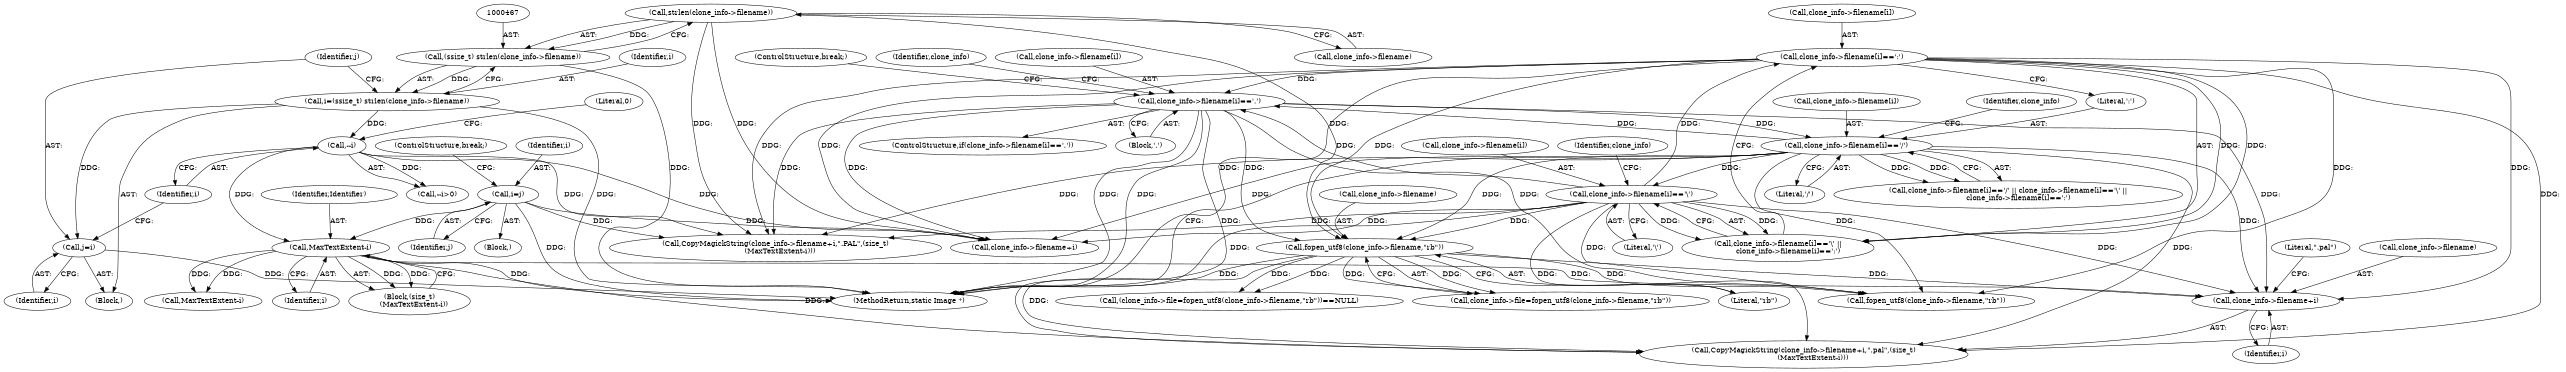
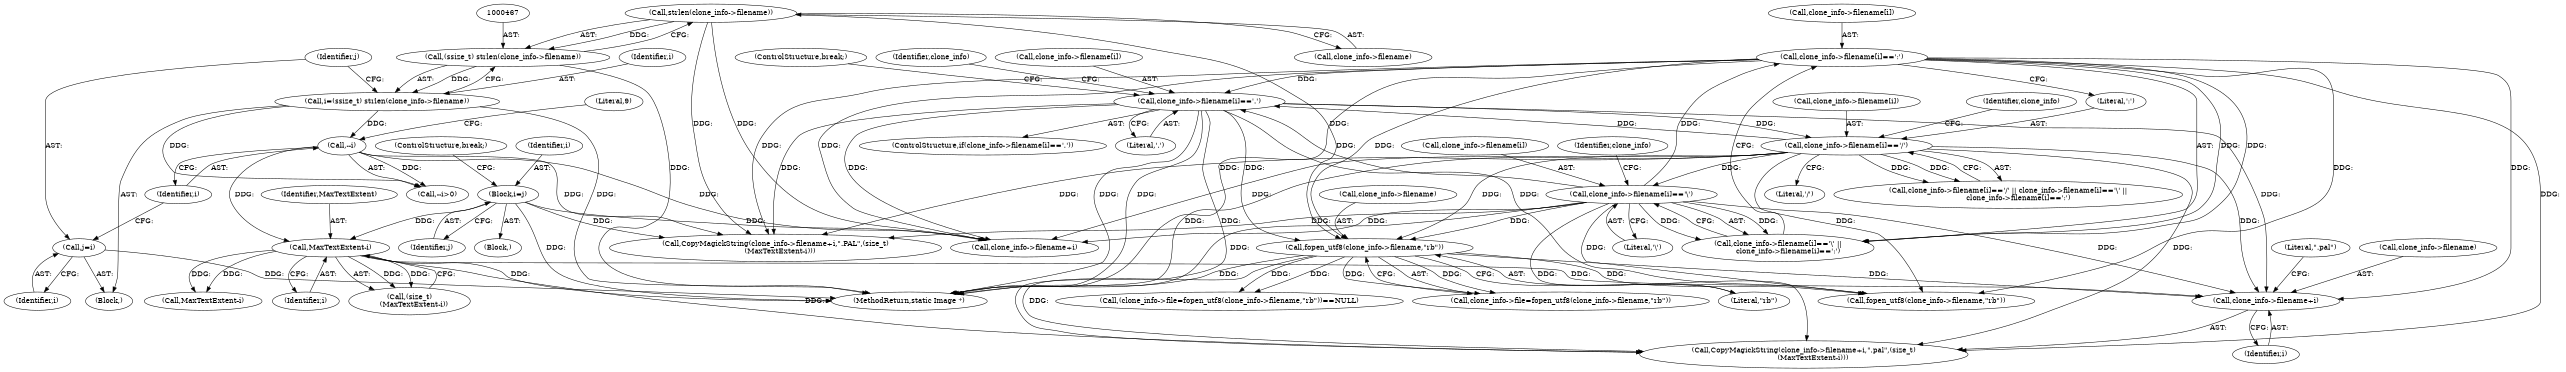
node "(Literal,0)": label "(Literal,0)" -> "(Literal,9)"
edge "(Call,i=(ssize_t) strlen(clone_info->filename))" -> "(Call,j=i)": now "(Call,i=(ssize_t) strlen(clone_info->filename))" -> "(Call,--i>0)"
node "(Block,'.')": label "(Block,'.')" -> "(Literal,'.')"
edge "(Literal,'/')" -> "(Call,clone_info->filename[i]=='/')": removed, label "AST:"
node "(Identifier,Identifier)": label "(Identifier,Identifier)" -> "(Identifier,MaxTextExtent)"
node "(Call,i=j)": label "(Call,i=j)" -> "(Block,i=j)"
edge "(Call,clone_info->filename[i]=='/')" -> "(MethodReturn,static Image *)": label "CFG: " -> "DDG: "
node "(Block,(size_t) (MaxTextExtent-i))": label "(Block,(size_t) (MaxTextExtent-i))" -> "(Call,(size_t) (MaxTextExtent-i))"
